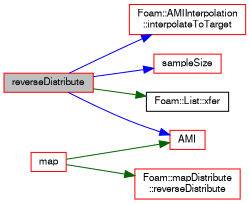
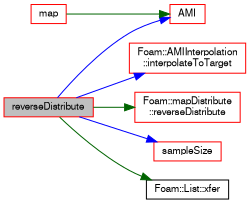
edge "map" -> "Foam::mapDistribute ::reverseDistribute": now "reverseDistribute" -> "Foam::mapDistribute ::reverseDistribute"
